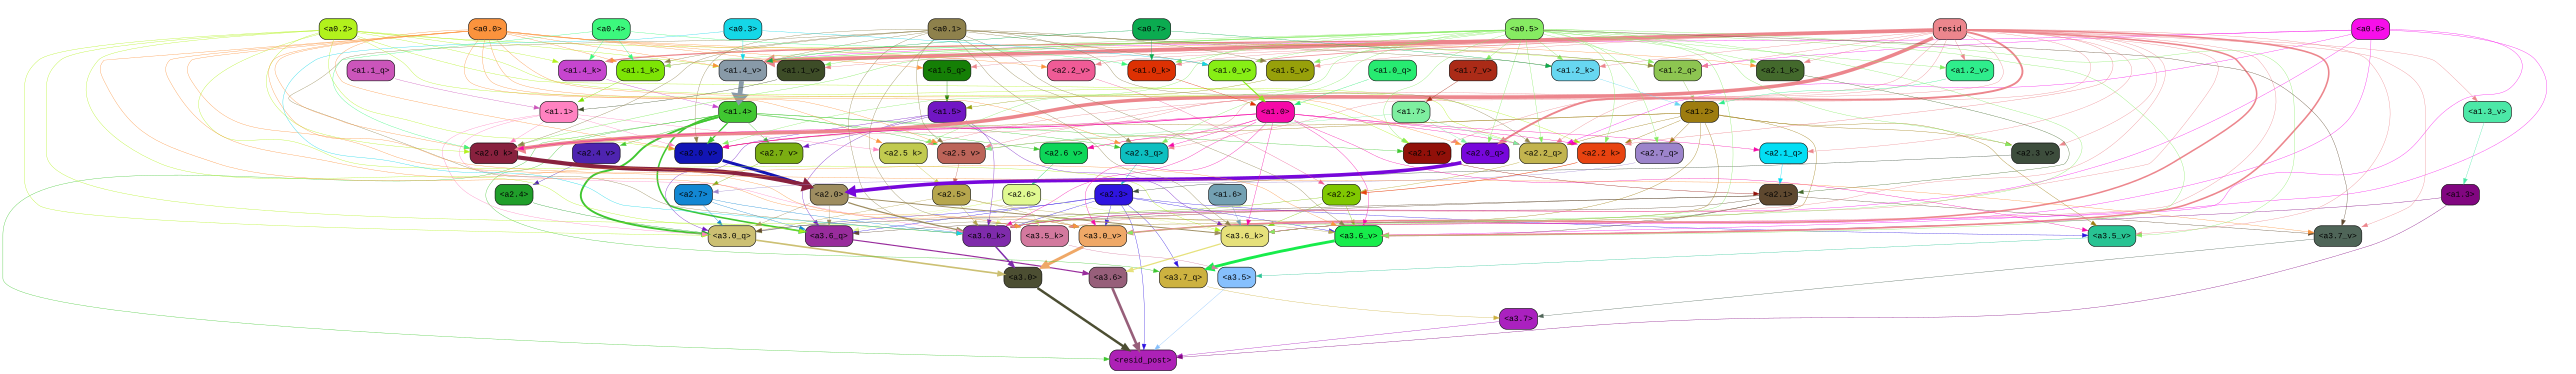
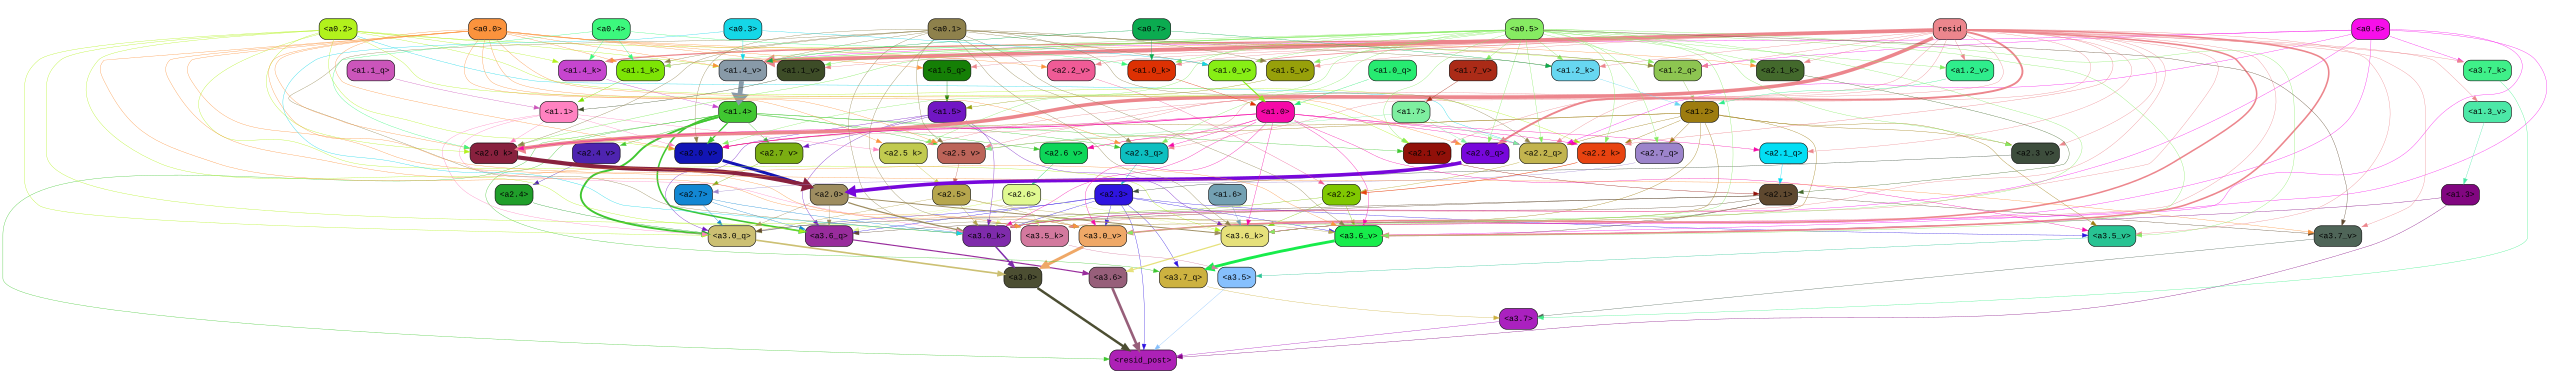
node "<a3.7_k>": added
edge "<a0.2>" -> "<a2.2_q>": color #b2f21c -> #15d7e7
